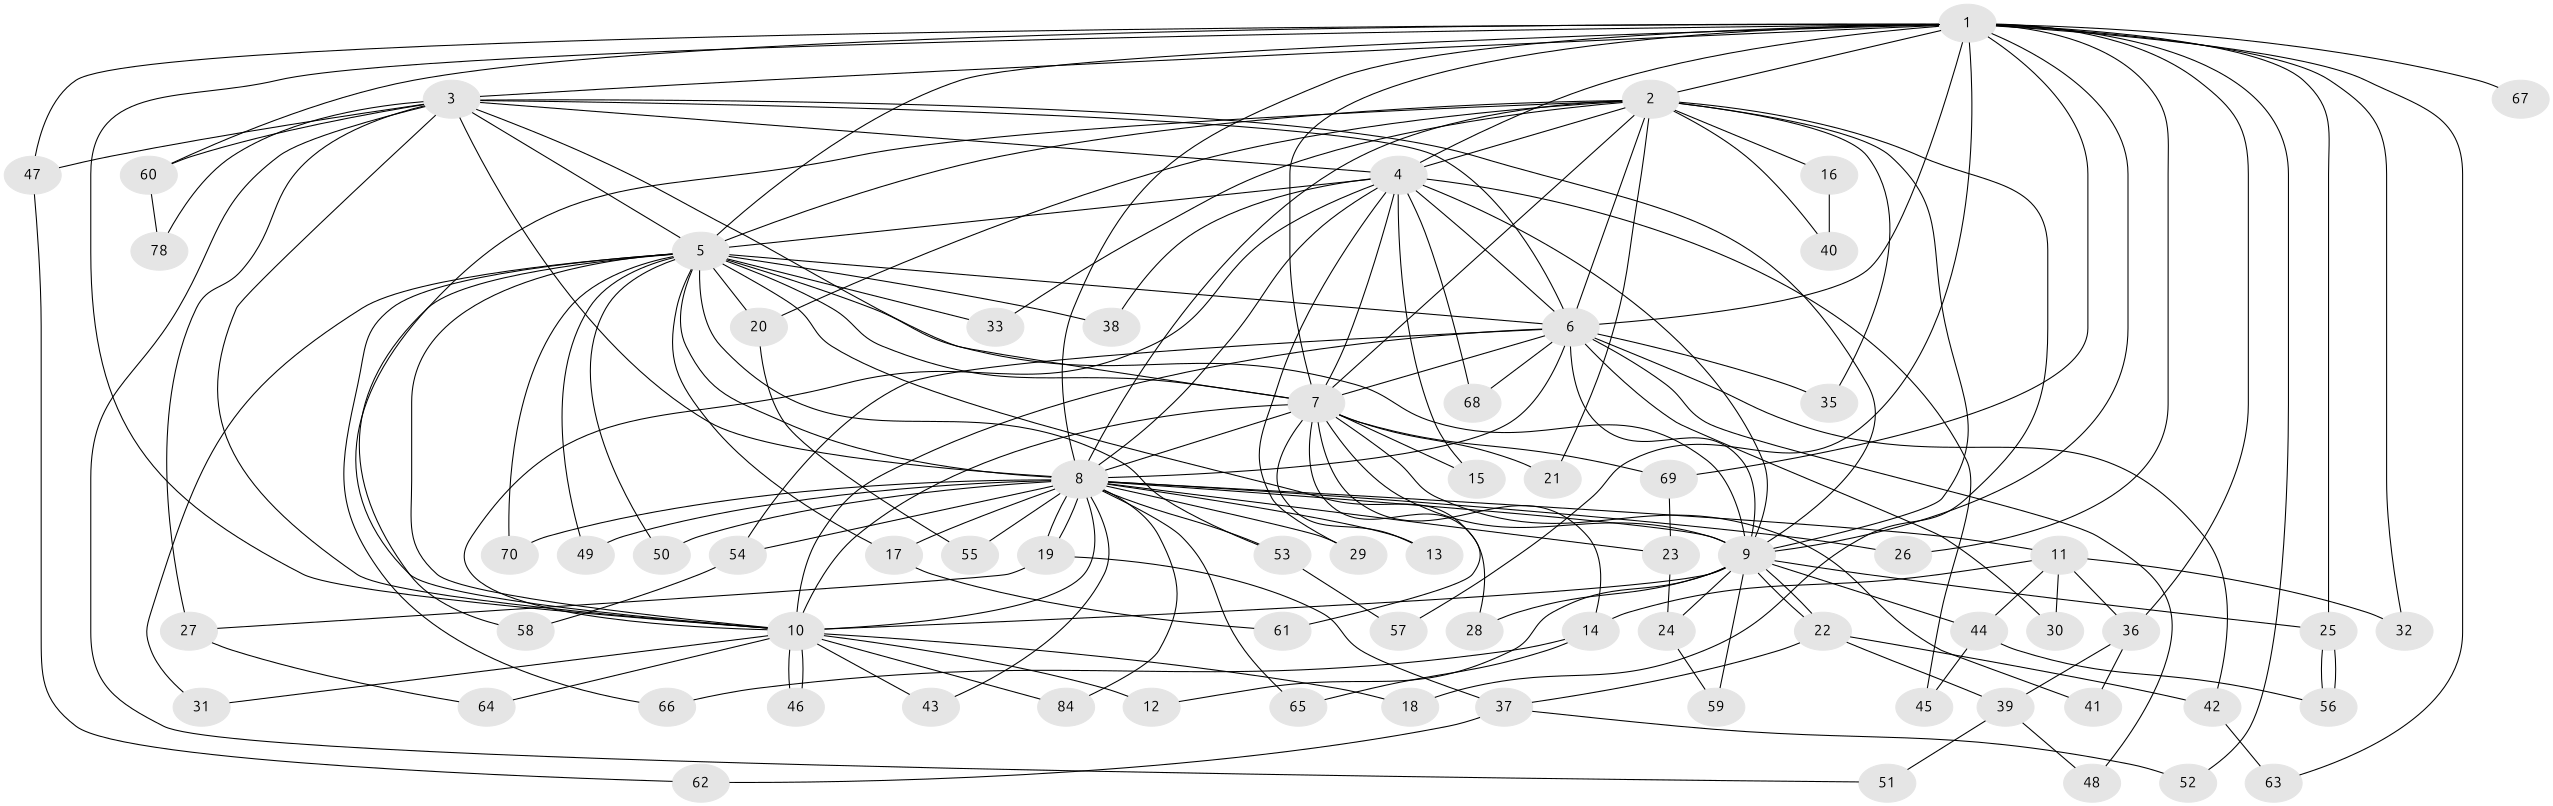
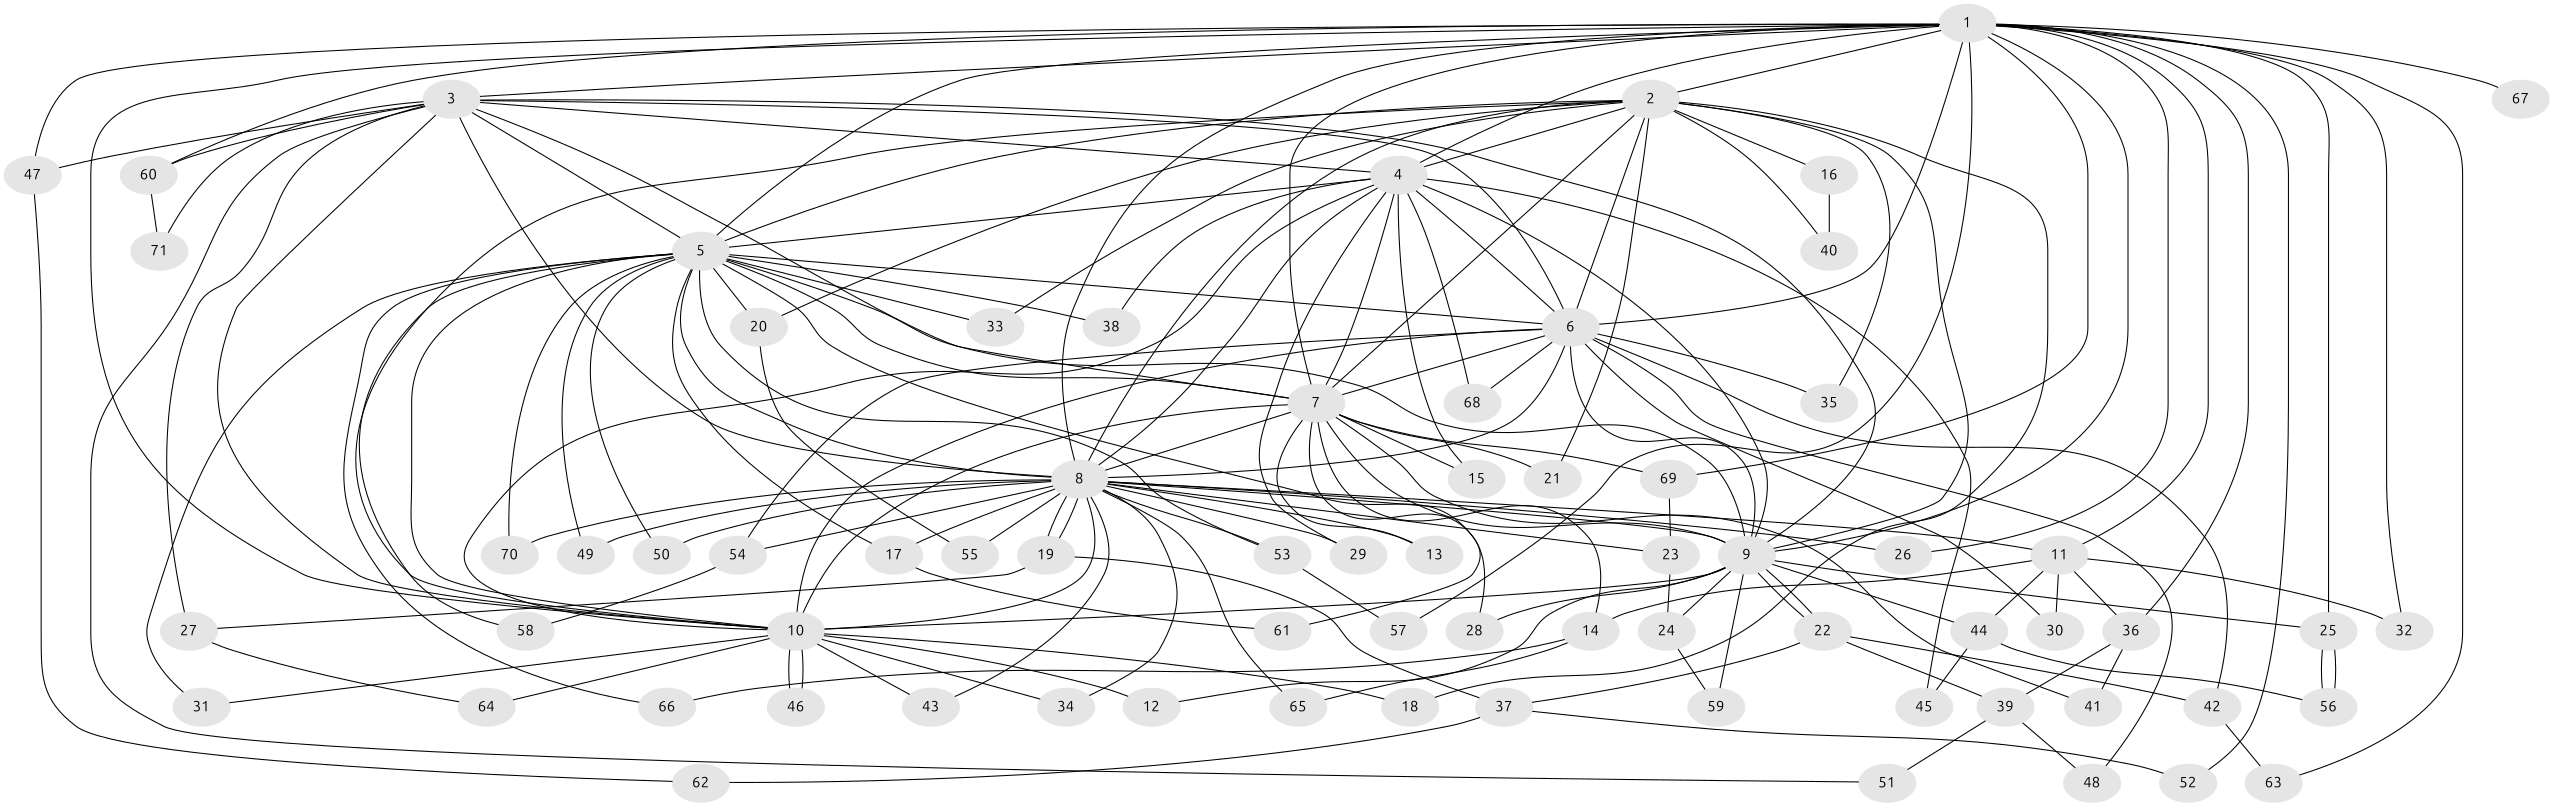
edge "1" -- "11": added
node "78": label "78" -> "71"
node "84": label "84" -> "34"
